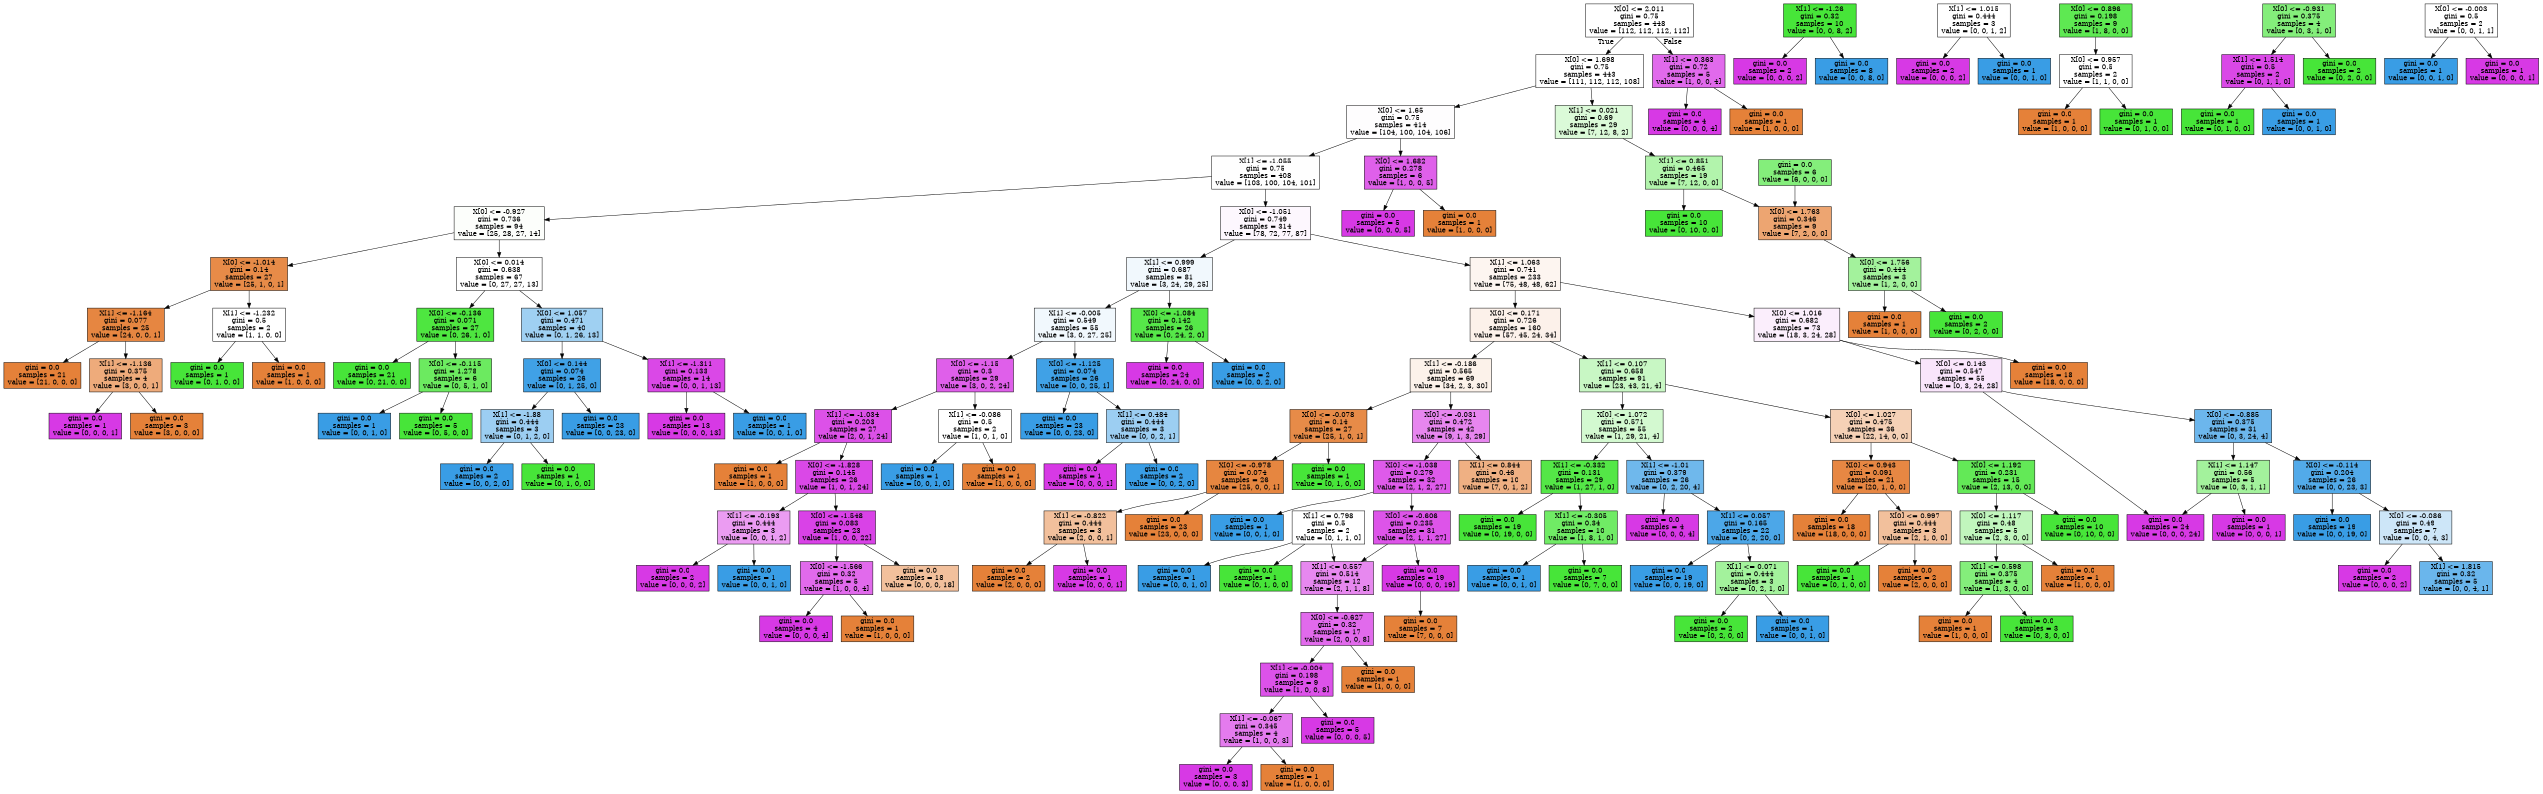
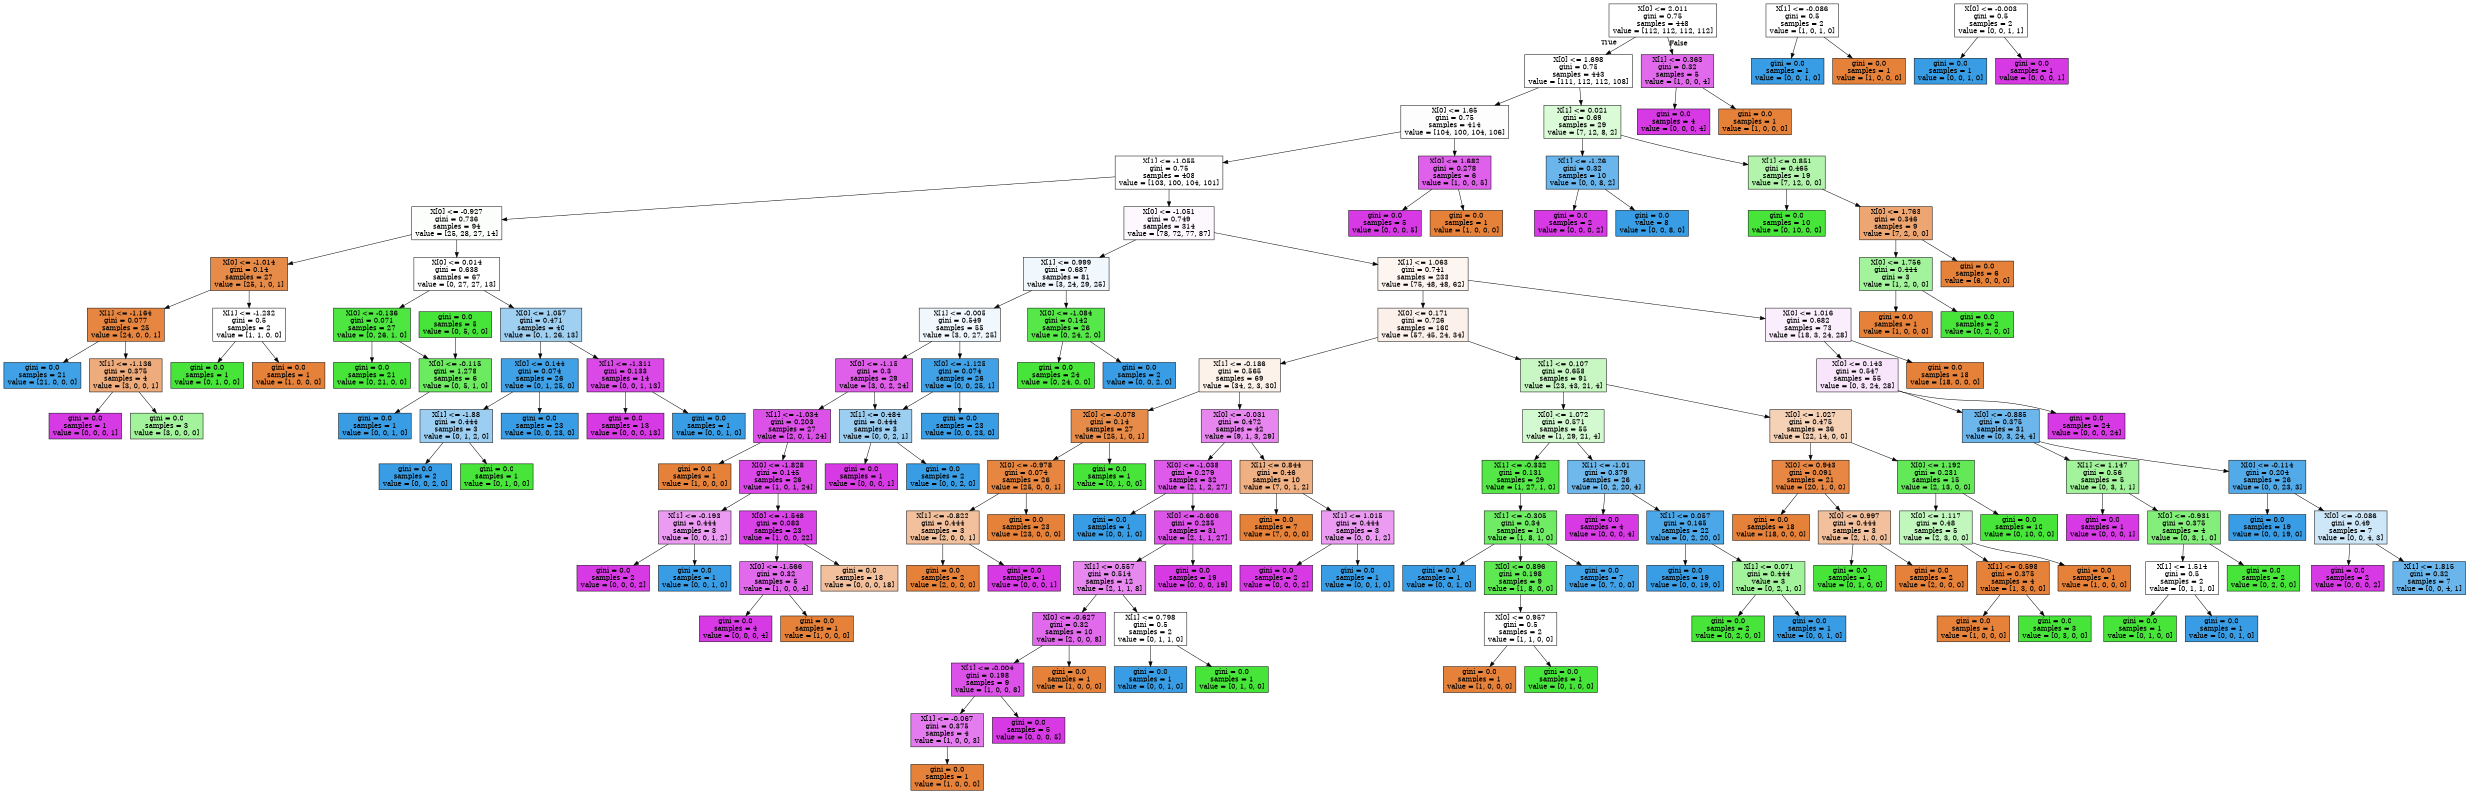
node "X[1] <= -1.26 gini = 0.32 samples = 10 value = [0, 0, 8, 2]": fillcolor #47e539ff -> #399de5bf
node "X[1] <= 1.015 gini = 0.444 samples = 3 value = [0, 0, 1, 2]": fillcolor #e5813900 -> #d739e57f
node "X[1] <= 0.363 gini = 0.72 samples = 5 value = [1, 0, 0, 4]": label "X[1] <= 0.363 gini = 0.72 samples = 5 value = [1, 0, 0, 4]" -> "X[1] <= 0.363 gini = 0.32 samples = 5 value = [1, 0, 0, 4]"
node "gini = 0.0 samples = 8 value = [0, 0, 8, 0]": label "gini = 0.0 samples = 8 value = [0, 0, 8, 0]" -> "gini = 0.0 value = 8 value = [0, 0, 8, 0]"
node "X[1] <= 1.514 gini = 0.5 samples = 2 value = [0, 1, 1, 0]": fillcolor #d739e5eb -> #47e53900
edge "X[1] <= 0.021 gini = 0.69 samples = 29 value = [7, 12, 8, 2]" -> "X[1] <= -1.26 gini = 0.32 samples = 10 value = [0, 0, 8, 2]": added
node "gini = 0.0 samples = 6 value = [6, 0, 0, 0]": fillcolor #47e539aa -> #e58139ff
edge "gini = 0.0 samples = 6 value = [6, 0, 0, 0]" -> "X[0] <= 1.763 gini = 0.346 samples = 9 value = [7, 2, 0, 0]": reversed
node "X[0] <= 1.756 gini = 0.444 samples = 3 value = [1, 2, 0, 0]": label "X[0] <= 1.756 gini = 0.444 samples = 3 value = [1, 2, 0, 0]" -> "X[0] <= 1.756 gini = 0.444 gini = 3 value = [1, 2, 0, 0]"
node "gini = 0.0 samples = 21 value = [21, 0, 0, 0]": fillcolor #e58139ff -> #399de5f5
node "gini = 0.0 samples = 24 value = [0, 24, 0, 0]": fillcolor #d739e5ff -> #47e539ff
edge "X[0] <= -1.15 gini = 0.3 samples = 29 value = [3, 0, 2, 24]" -> "X[1] <= -0.086 gini = 0.5 samples = 2 value = [1, 0, 1, 0]": now "X[0] <= -1.15 gini = 0.3 samples = 29 value = [3, 0, 2, 24]" -> "X[1] <= 0.484 gini = 0.444 samples = 3 value = [0, 0, 2, 1]"
edge "X[0] <= -0.115 gini = 1.278 samples = 6 value = [0, 5, 1, 0]" -> "gini = 0.0 samples = 5 value = [0, 5, 0, 0]": reversed
node "gini = 0.0 samples = 3 value = [3, 0, 0, 0]": fillcolor #e58139ff -> #47e5397f
edge "X[1] <= 0.844 gini = 0.46 samples = 10 value = [7, 0, 1, 2]" -> "X[1] <= 1.015 gini = 0.444 samples = 3 value = [0, 0, 1, 2]": added
edge "X[1] <= 1.147 gini = 0.56 samples = 5 value = [0, 3, 1, 1]" -> "gini = 0.0 samples = 24 value = [0, 0, 0, 24]": now "X[1] <= 1.147 gini = 0.56 samples = 5 value = [0, 3, 1, 1]" -> "X[0] <= -0.931 gini = 0.375 samples = 4 value = [0, 3, 1, 0]"
node "gini = 0.0 samples = 19 value = [0, 19, 0, 0]": removed
edge "X[1] <= 0.798 gini = 0.5 samples = 2 value = [0, 1, 1, 0]" -> "X[1] <= 0.557 gini = 0.514 samples = 12 value = [2, 1, 1, 8]": reversed
edge "X[1] <= -0.305 gini = 0.34 samples = 10 value = [1, 8, 1, 0]" -> "X[0] <= 0.896 gini = 0.198 samples = 9 value = [1, 8, 0, 0]": added
node "gini = 0.0 samples = 7 value = [0, 7, 0, 0]": fillcolor #47e539ff -> #399de5f5
node "X[1] <= 0.071 gini = 0.444 samples = 3 value = [0, 2, 1, 0]": label "X[1] <= 0.071 gini = 0.444 samples = 3 value = [0, 2, 1, 0]" -> "X[1] <= 0.071 gini = 0.444 value = 3 value = [0, 2, 1, 0]"
node "X[1] <= 0.598 gini = 0.375 samples = 4 value = [1, 3, 0, 0]": fillcolor #47e539aa -> #e58139ff
node "X[1] <= 1.815 gini = 0.32 samples = 5 value = [0, 0, 4, 1]": label "X[1] <= 1.815 gini = 0.32 samples = 5 value = [0, 0, 4, 1]" -> "X[1] <= 1.815 gini = 0.32 samples = 7 value = [0, 0, 4, 1]"
edge "gini = 0.0 samples = 19 value = [0, 0, 0, 19]" -> "gini = 0.0 samples = 7 value = [7, 0, 0, 0]": now "X[1] <= 0.844 gini = 0.46 samples = 10 value = [7, 0, 1, 2]" -> "gini = 0.0 samples = 7 value = [7, 0, 0, 0]"
node "X[0] <= -0.627 gini = 0.32 samples = 17 value = [2, 0, 0, 8]": label "X[0] <= -0.627 gini = 0.32 samples = 17 value = [2, 0, 0, 8]" -> "X[0] <= -0.627 gini = 0.32 samples = 10 value = [2, 0, 0, 8]"
node "X[1] <= -0.067 gini = 0.345 samples = 4 value = [1, 0, 0, 3]": label "X[1] <= -0.067 gini = 0.345 samples = 4 value = [1, 0, 0, 3]" -> "X[1] <= -0.067 gini = 0.375 samples = 4 value = [1, 0, 0, 3]"
node "gini = 0.0 samples = 3 value = [0, 0, 0, 3]": removed
